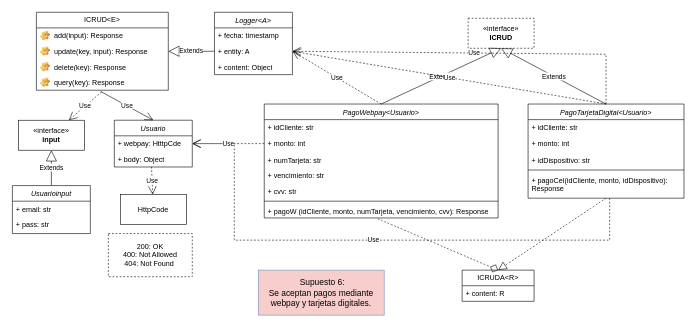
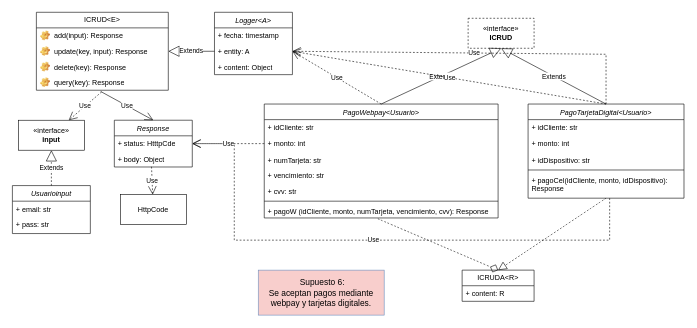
node "Usuario": label "Usuario" -> "Response"
node "+ webpay: HtttpCde": label "+ webpay: HtttpCde" -> "+ status: HtttpCde"
edge "Usuarioinput" -> "«interface» input": style solid -> dashed
node "200: OK 400: Not Allowed 404: Not Found": removed
